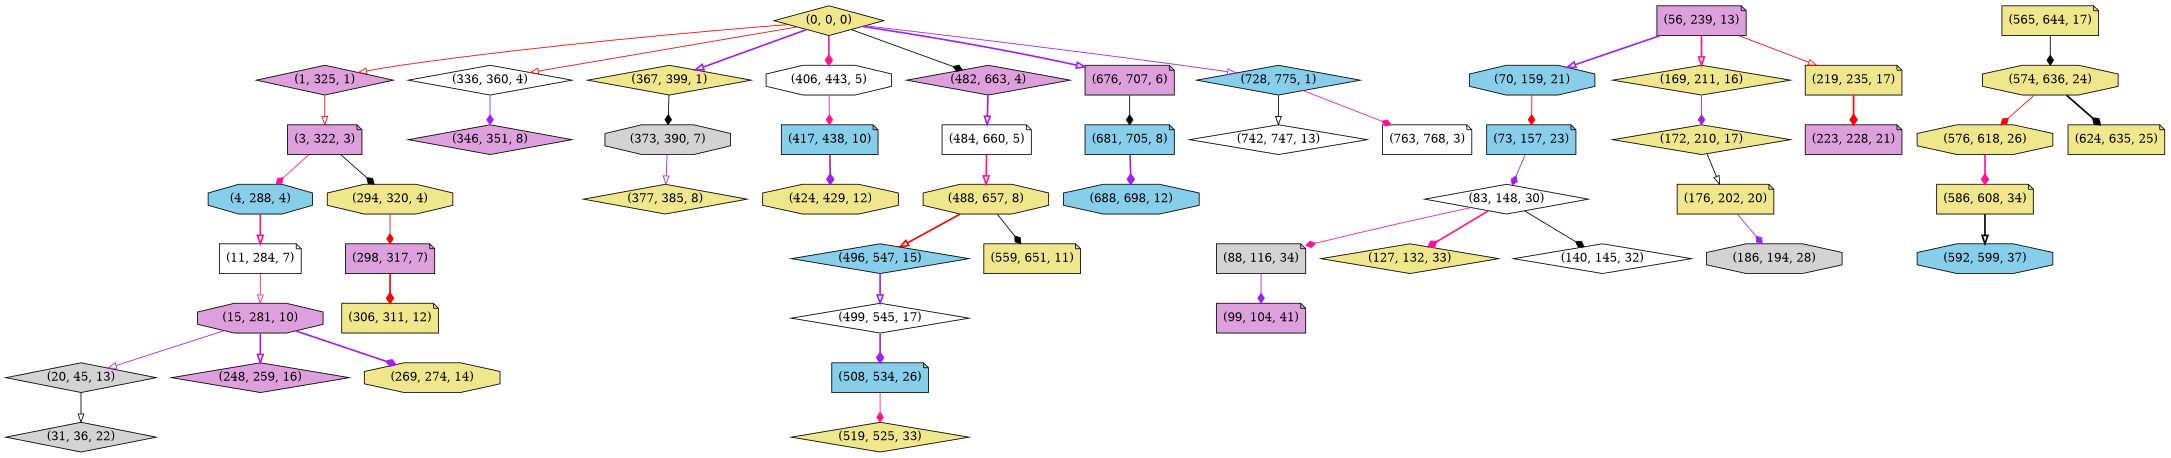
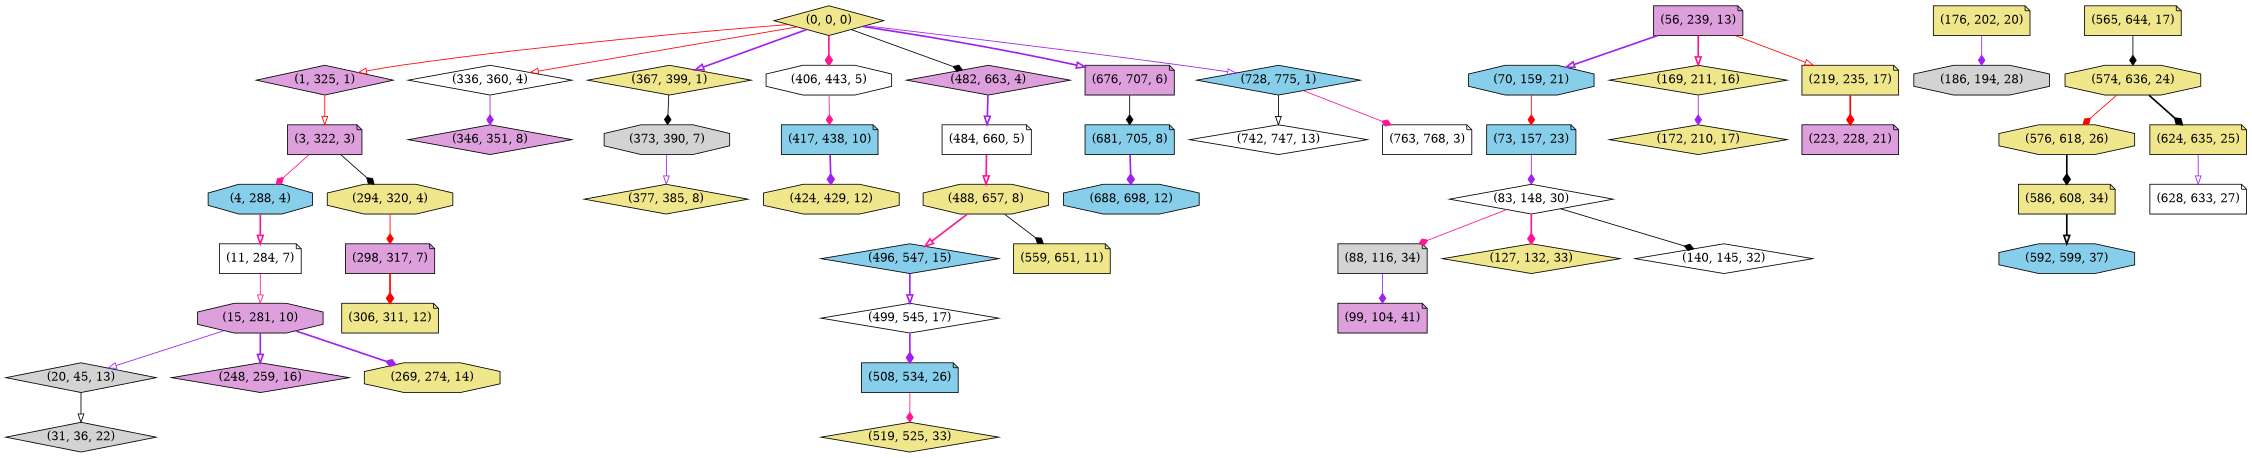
edge "(172, 210, 17)" -> "(176, 202, 20)": removed
edge "(576, 618, 26)" -> "(586, 608, 34)": color deeppink -> black
node "(628, 633, 27)": added
edge "(488, 657, 8)" -> "(496, 547, 15)": color red -> deeppink
